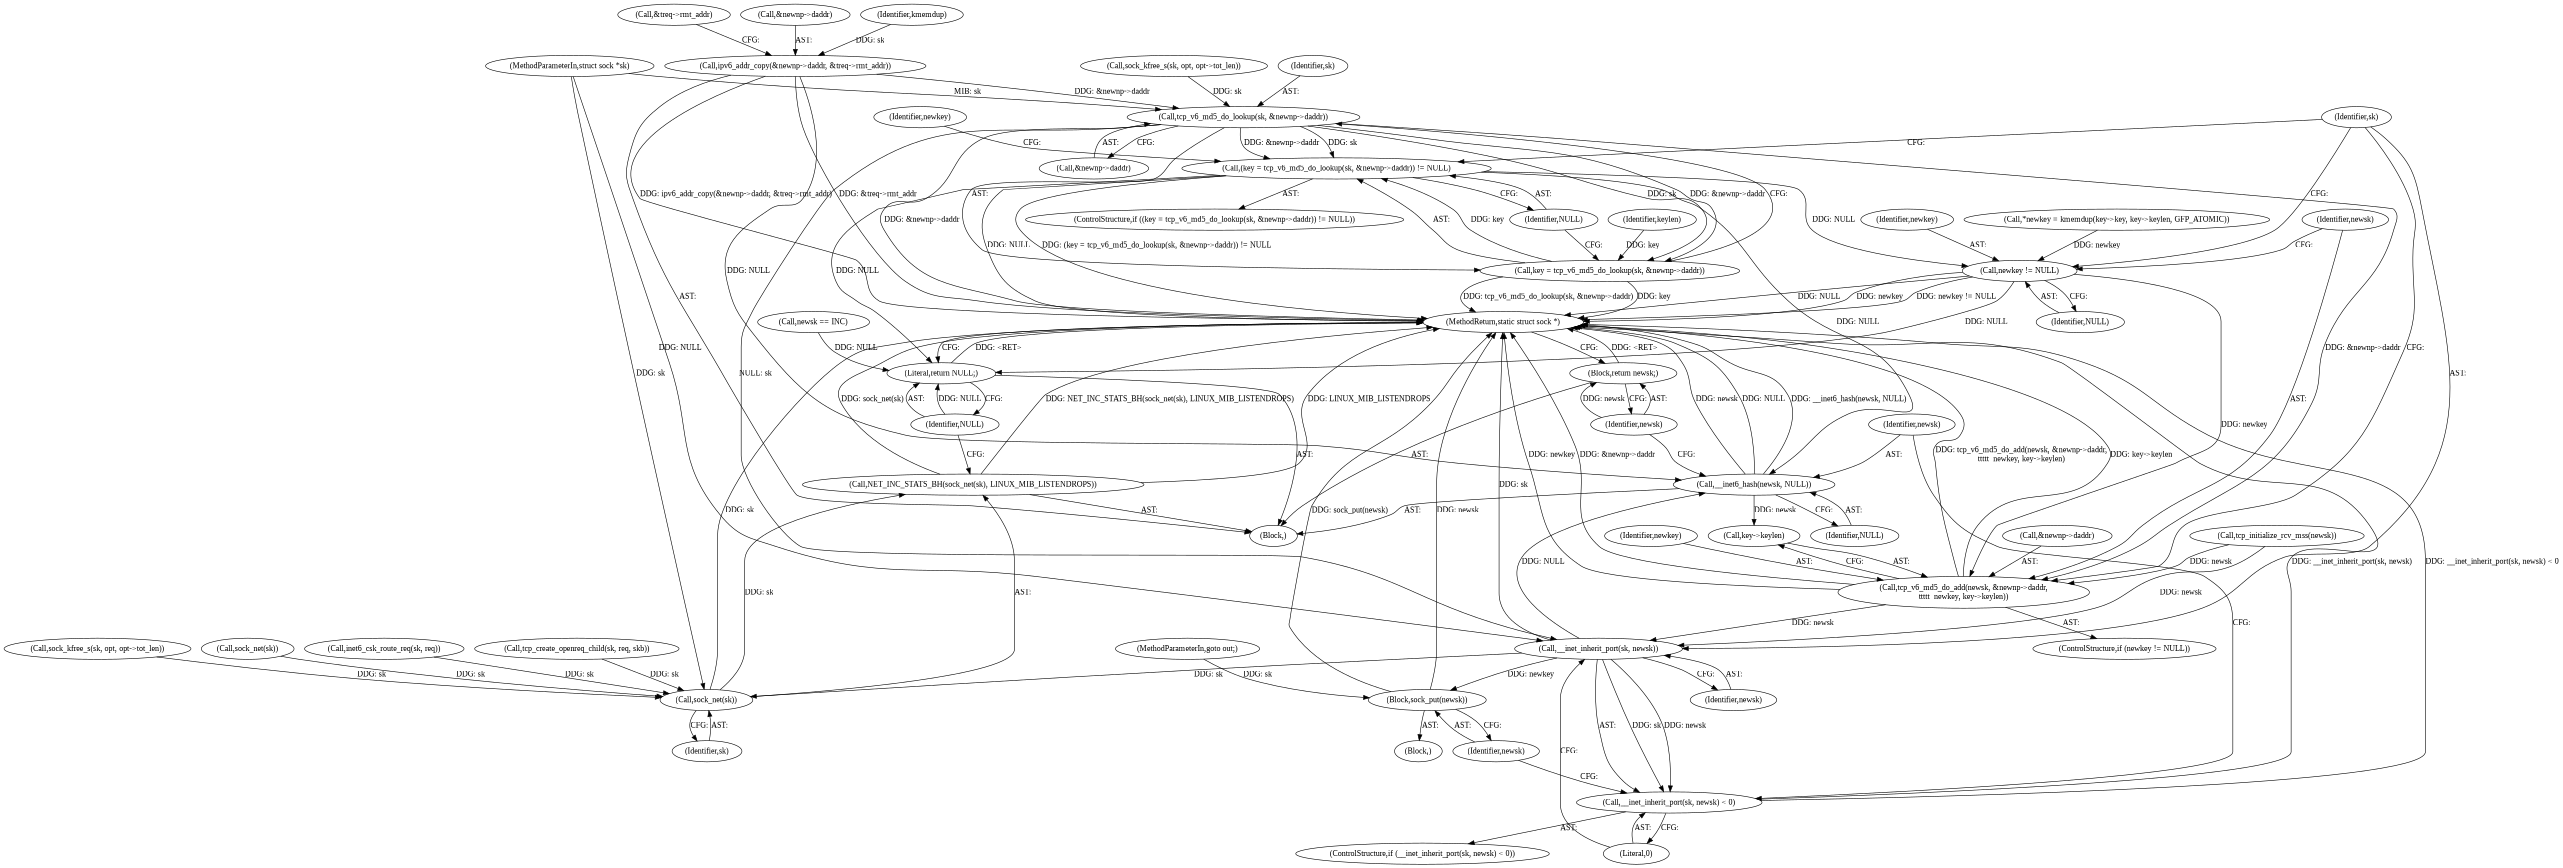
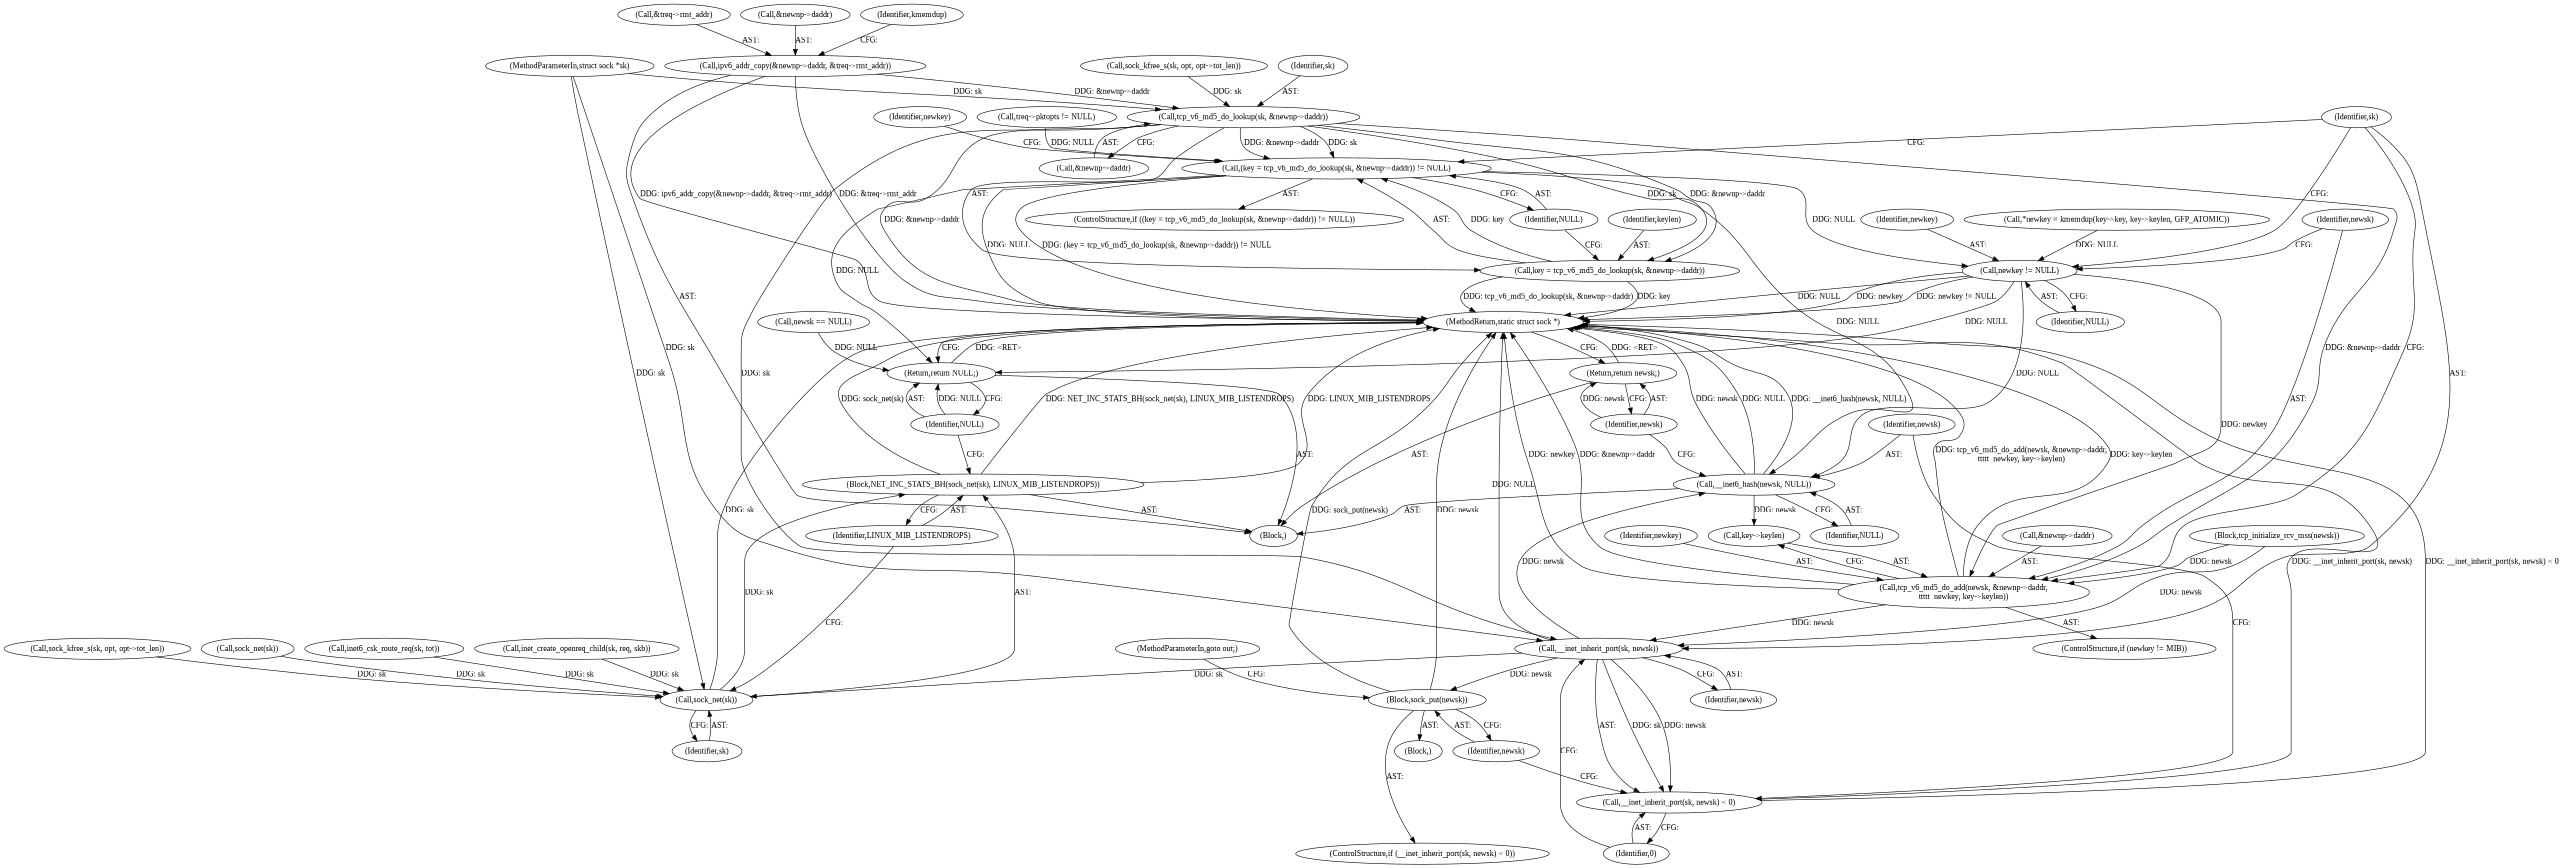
edge "(Call,&treq->rmt_addr)" -> "(Call,ipv6_addr_copy(&newnp->daddr, &treq->rmt_addr))": label "CFG: " -> "AST: "
edge "(Identifier,kmemdup)" -> "(Call,ipv6_addr_copy(&newnp->daddr, &treq->rmt_addr))": label "DDG: sk" -> "CFG: "
edge "(MethodParameterIn,struct sock *sk)" -> "(Call,tcp_v6_md5_do_lookup(sk, &newnp->daddr))": label "MIB: sk" -> "DDG: sk"
node "(Call,treq->pktopts != NULL)": added
edge "(Call,key = tcp_v6_md5_do_lookup(sk, &newnp->daddr))" -> "(Call,tcp_v6_md5_do_lookup(sk, &newnp->daddr))": removed, label "CFG:"
edge "(Identifier,keylen)" -> "(Call,key = tcp_v6_md5_do_lookup(sk, &newnp->daddr))": label "DDG: key" -> "AST: "
edge "(Call,*newkey = kmemdup(key->key, key->keylen, GFP_ATOMIC))" -> "(Call,newkey != NULL)": label "DDG: newkey" -> "DDG: NULL"
node "(Call,newsk == INC)": label "(Call,newsk == INC)" -> "(Call,newsk == NULL)"
edge "(MethodParameterIn,struct sock *sk)" -> "(Call,__inet_inherit_port(sk, newsk))": label "DDG: NULL" -> "DDG: sk"
edge "(Call,tcp_v6_md5_do_lookup(sk, &newnp->daddr))" -> "(Call,__inet_inherit_port(sk, newsk))": label "NULL: sk" -> "DDG: sk"
node "(Literal,return NULL;)": label "(Literal,return NULL;)" -> "(Return,return NULL;)"
node "(Block,return newsk;)": label "(Block,return newsk;)" -> "(Return,return newsk;)"
edge "(Call,ipv6_addr_copy(&newnp->daddr, &treq->rmt_addr))" -> "(Call,__inet6_hash(newsk, NULL))": now "(Call,newkey != NULL)" -> "(Call,__inet6_hash(newsk, NULL))"
node "(Call,NET_INC_STATS_BH(sock_net(sk), LINUX_MIB_LISTENDROPS))": label "(Call,NET_INC_STATS_BH(sock_net(sk), LINUX_MIB_LISTENDROPS))" -> "(Block,NET_INC_STATS_BH(sock_net(sk), LINUX_MIB_LISTENDROPS))"
edge "(Call,__inet_inherit_port(sk, newsk))" -> "(MethodReturn,static struct sock *)": label "DDG: sk" -> "DDG: NULL"
node "(Identifier,LINUX_MIB_LISTENDROPS)": added
node "(Call,tcp_initialize_rcv_mss(newsk))": label "(Call,tcp_initialize_rcv_mss(newsk))" -> "(Block,tcp_initialize_rcv_mss(newsk))"
edge "(Call,__inet_inherit_port(sk, newsk))" -> "(Call,__inet6_hash(newsk, NULL))": label "DDG: NULL" -> "DDG: newsk"
node "(Call,inet6_csk_route_req(sk, req))": label "(Call,inet6_csk_route_req(sk, req))" -> "(Call,inet6_csk_route_req(sk, tot))"
node "(Call,tcp_create_openreq_child(sk, req, skb))": label "(Call,tcp_create_openreq_child(sk, req, skb))" -> "(Call,inet_create_openreq_child(sk, req, skb))"
node "(ControlStructure,if (newkey != NULL))": label "(ControlStructure,if (newkey != NULL))" -> "(ControlStructure,if (newkey != MIB))"
edge "(MethodParameterIn,goto out;)" -> "(Block,sock_put(newsk))": label "DDG: sk" -> "CFG: "
edge "(Call,__inet_inherit_port(sk, newsk))" -> "(Block,sock_put(newsk))": label "DDG: newkey" -> "DDG: newsk"
edge "(Call,__inet_inherit_port(sk, newsk) < 0)" -> "(ControlStructure,if (__inet_inherit_port(sk, newsk) < 0))": now "(Block,sock_put(newsk))" -> "(ControlStructure,if (__inet_inherit_port(sk, newsk) < 0))"
node "(Literal,0)": label "(Literal,0)" -> "(Identifier,0)"
